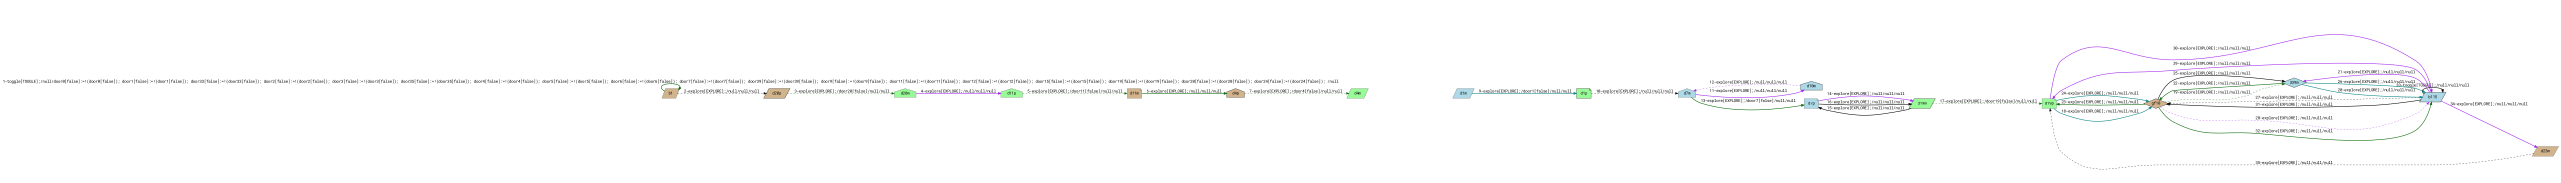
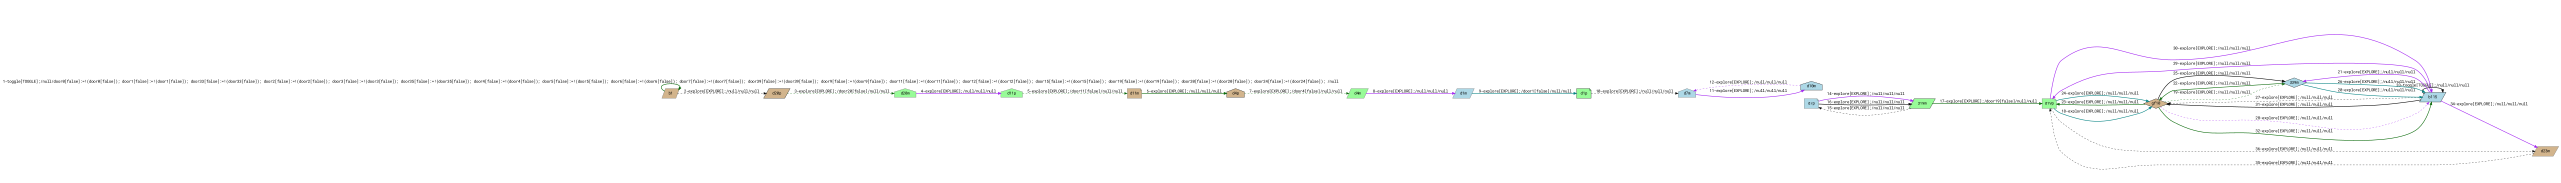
edge "d4m" -> "d1m": added, label "8-explore[EXPLORE];/null/null/null"
edge "d19m" -> "d19p": style dashed -> bold
edge "d7m" -> "d7p": removed, label "13-explore[EXPLORE];/door7[false]/null/null"
edge "d19m" -> "d7p": style bold -> dashed
edge "d19p" -> "d23m": added, label "36-explore[EXPLORE];/null/null/null"
